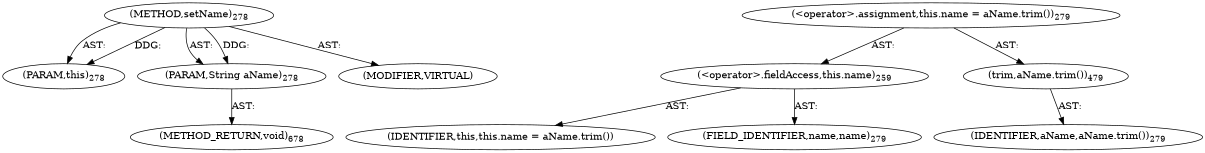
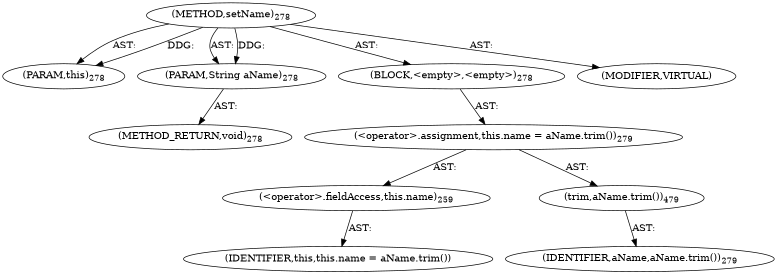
node "(BLOCK,<empty>,<empty>)": added
node "(METHOD_RETURN,void)": text "678" -> "278"
node "(FIELD_IDENTIFIER,name,name)": removed
